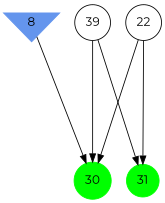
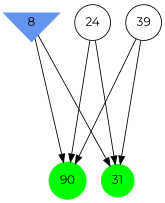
node "22": label "22" -> "24"
edge "8" -> "31": added
node "30": label "30" -> "90"
